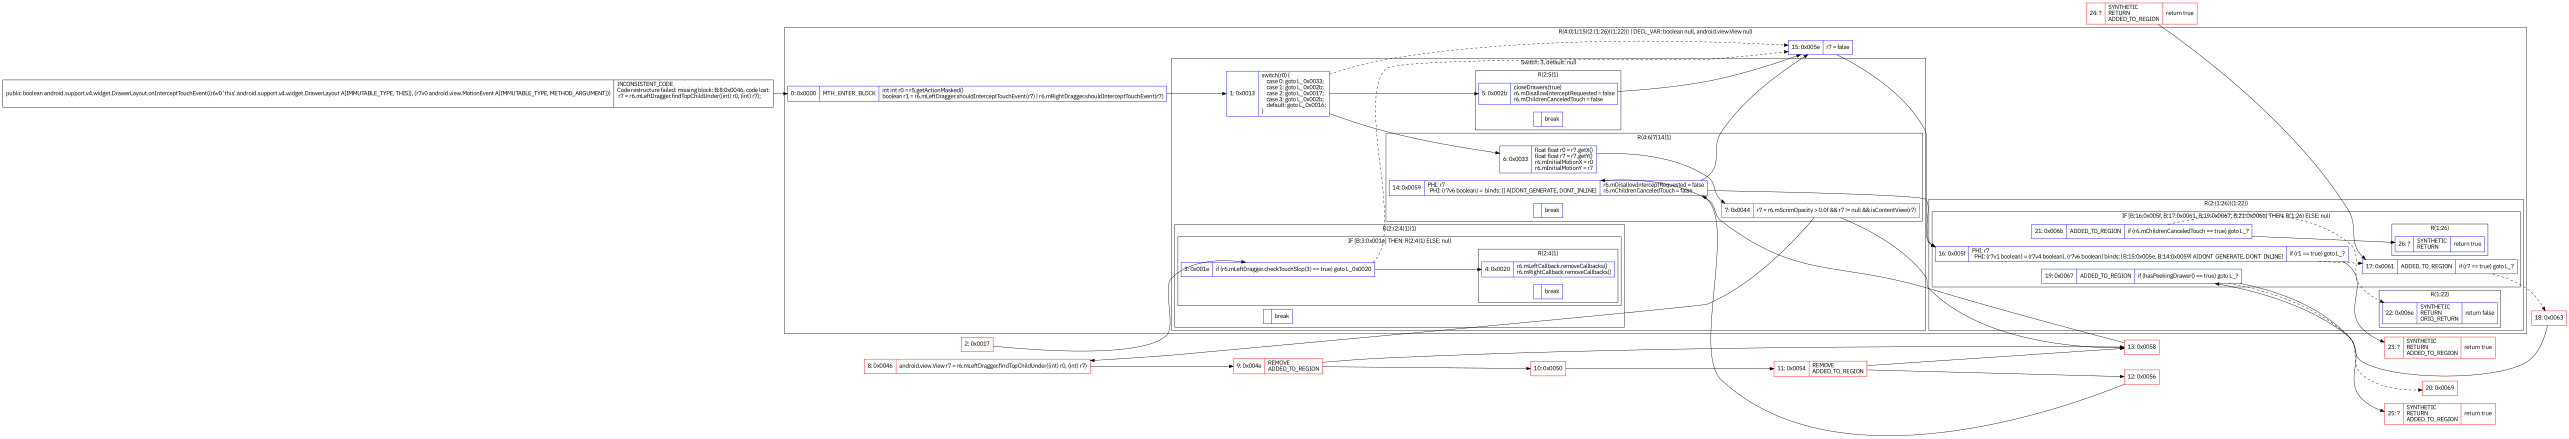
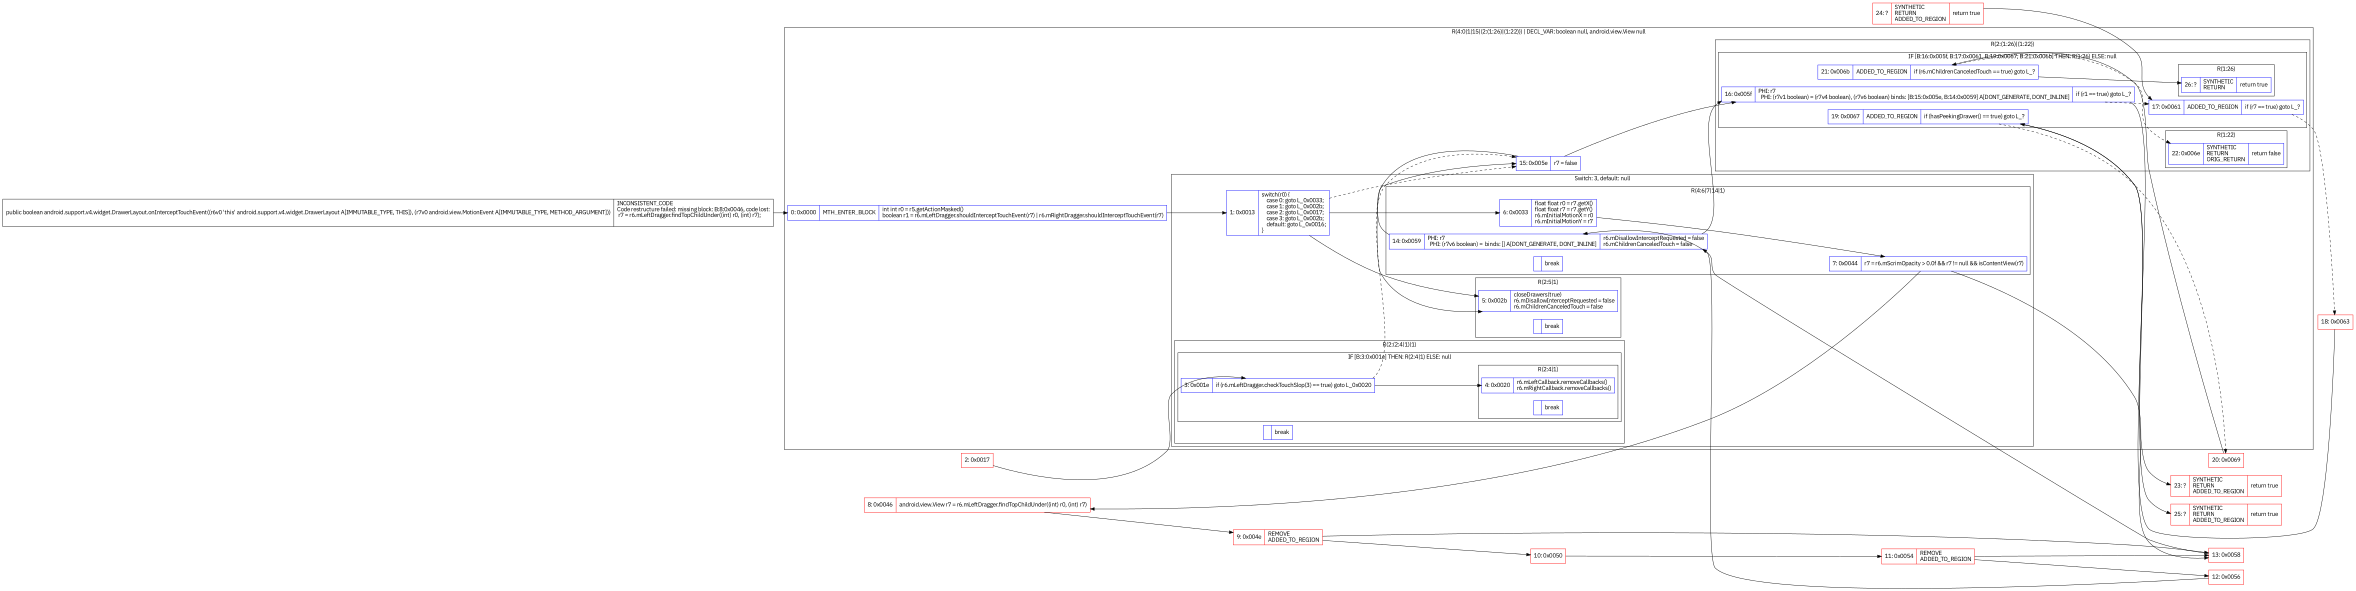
edge "5: 0x002b" -> "15: 0x005e": reversed
edge "20: 0x0069" -> "21: 0x006b": added
node "7: 0x0044": color red -> blue
